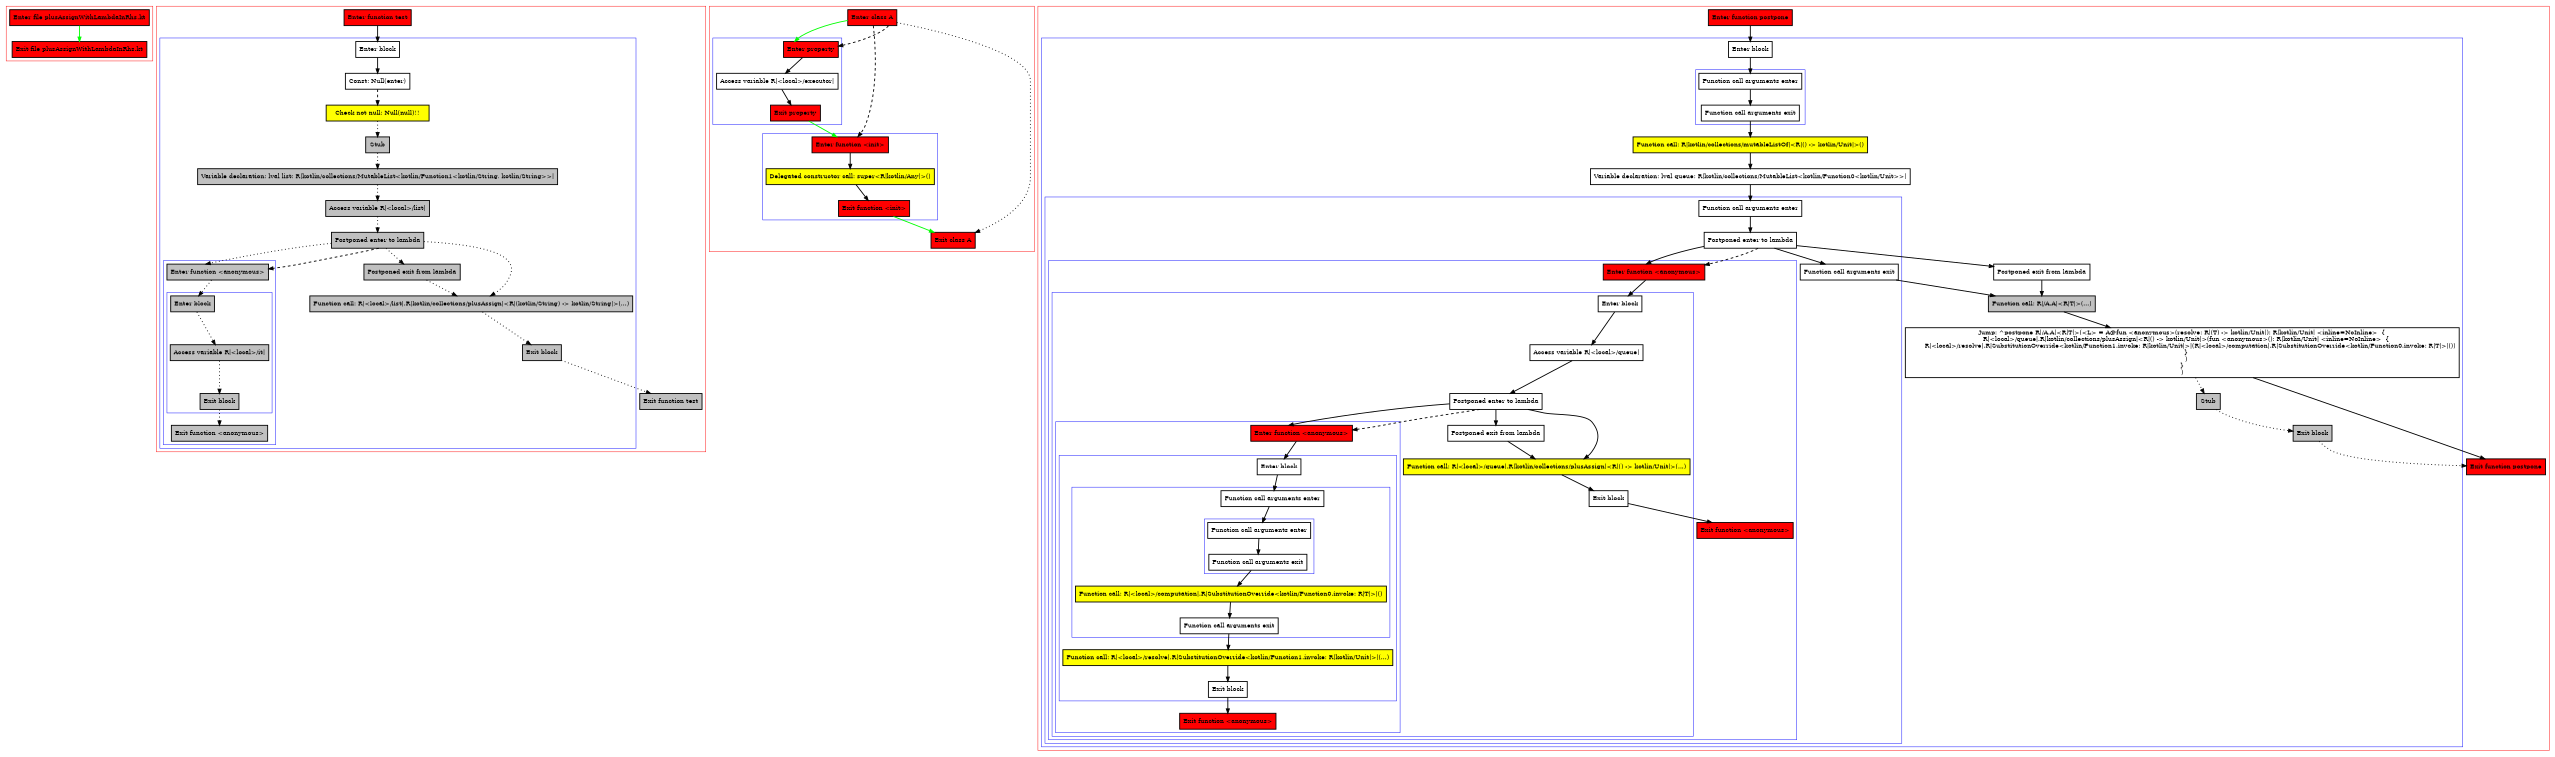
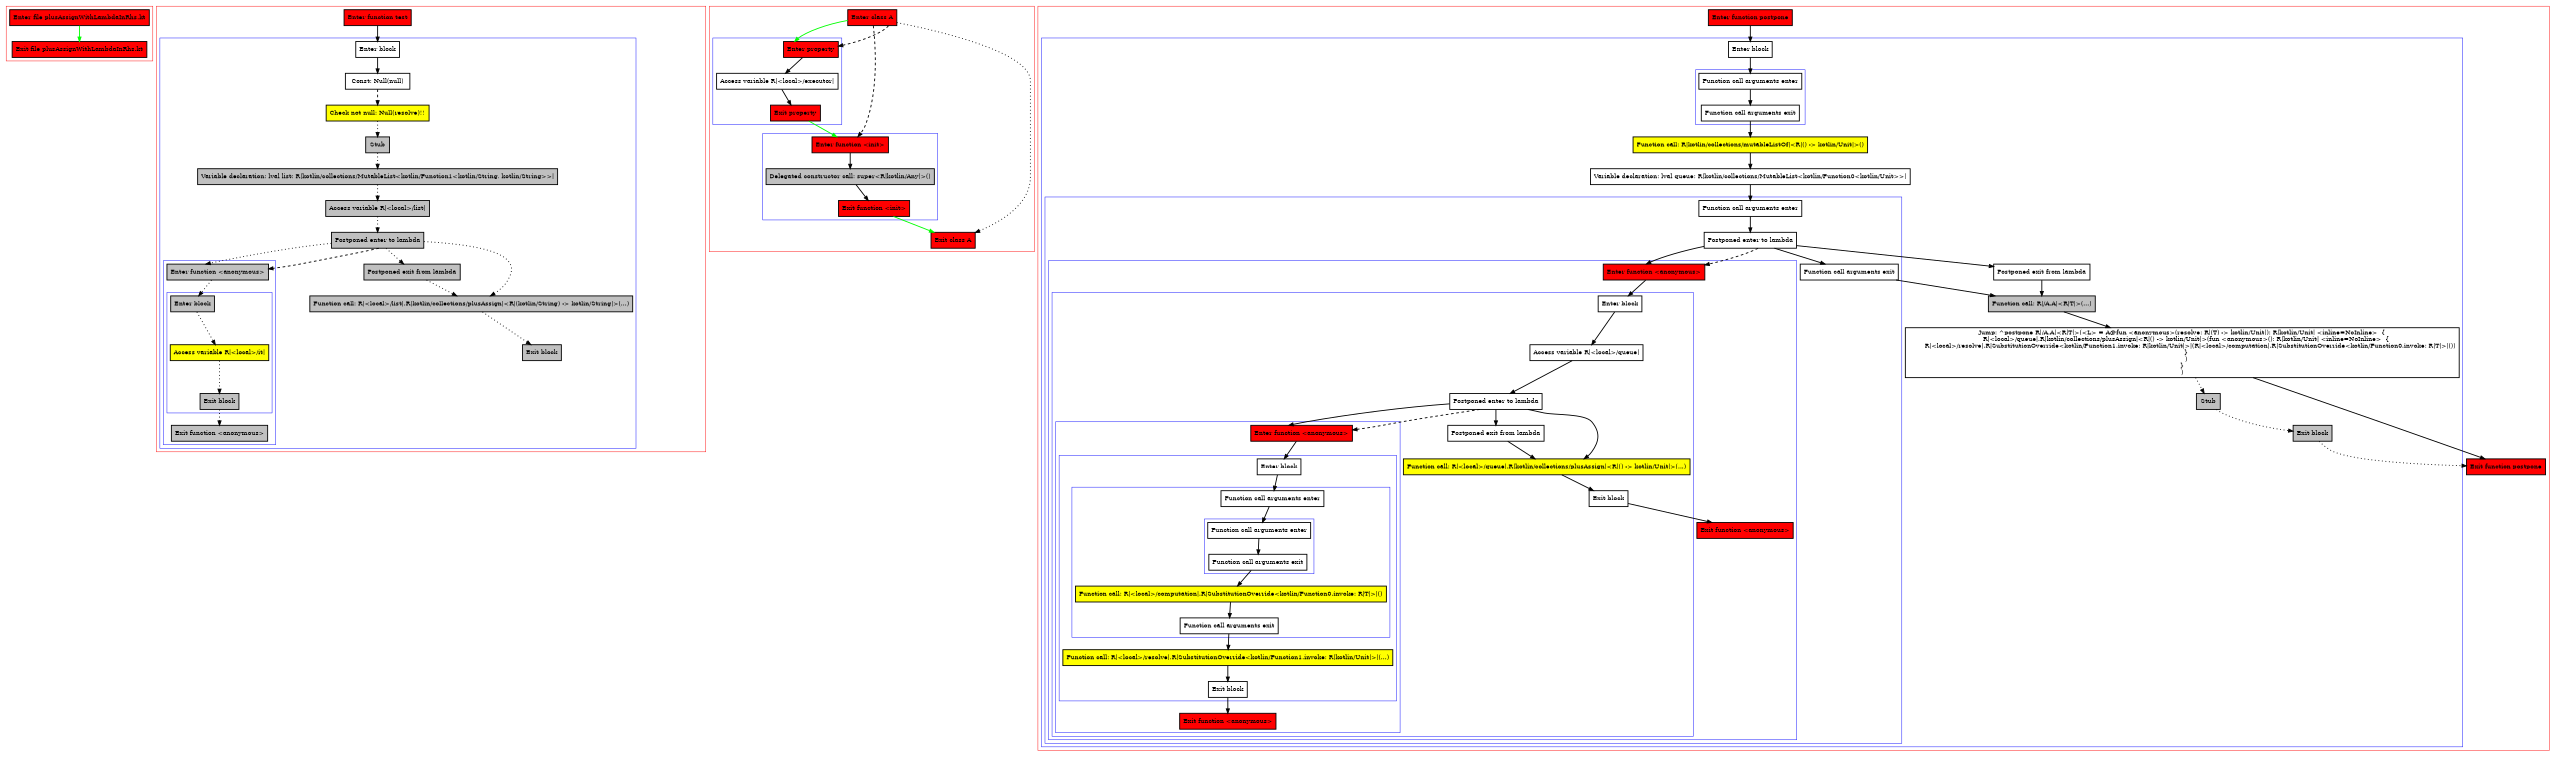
node "Const: Null(enter)": label "Const: Null(enter)" -> "Const: Null(null)"
node "Check not null: Null(null)!!": label "Check not null: Null(null)!!" -> "Check not null: Null(resolve)!!"
node "Delegated constructor call: super<R|kotlin/Any|>()": fillcolor yellow -> gray
node "Access variable R|<local>/it|": fillcolor gray -> yellow
node "Exit function test": removed
